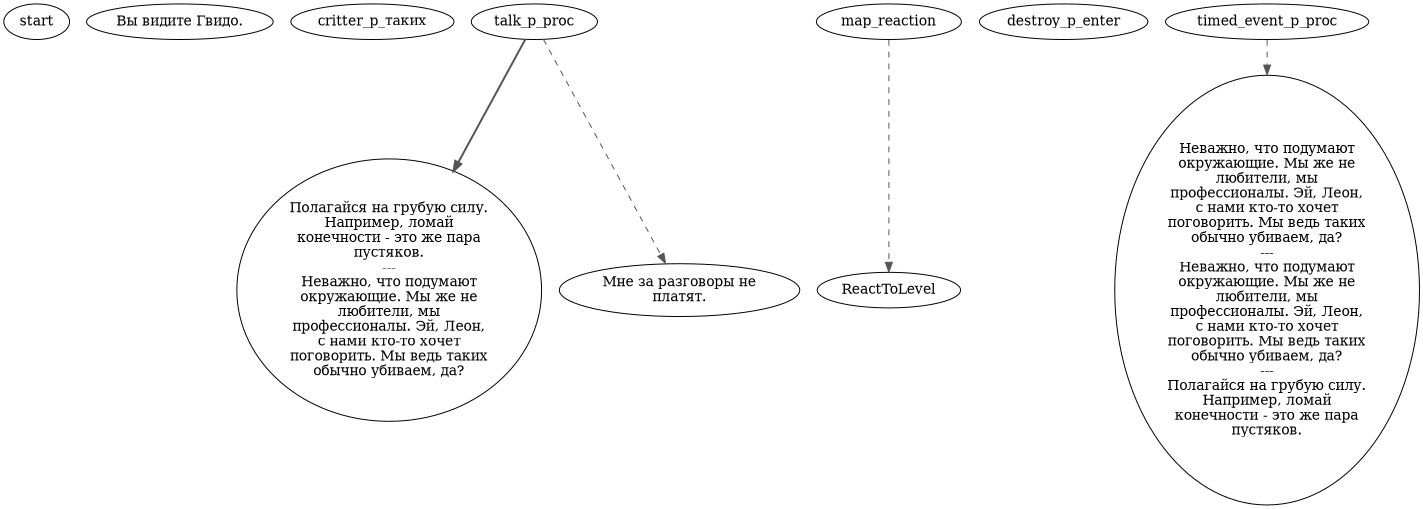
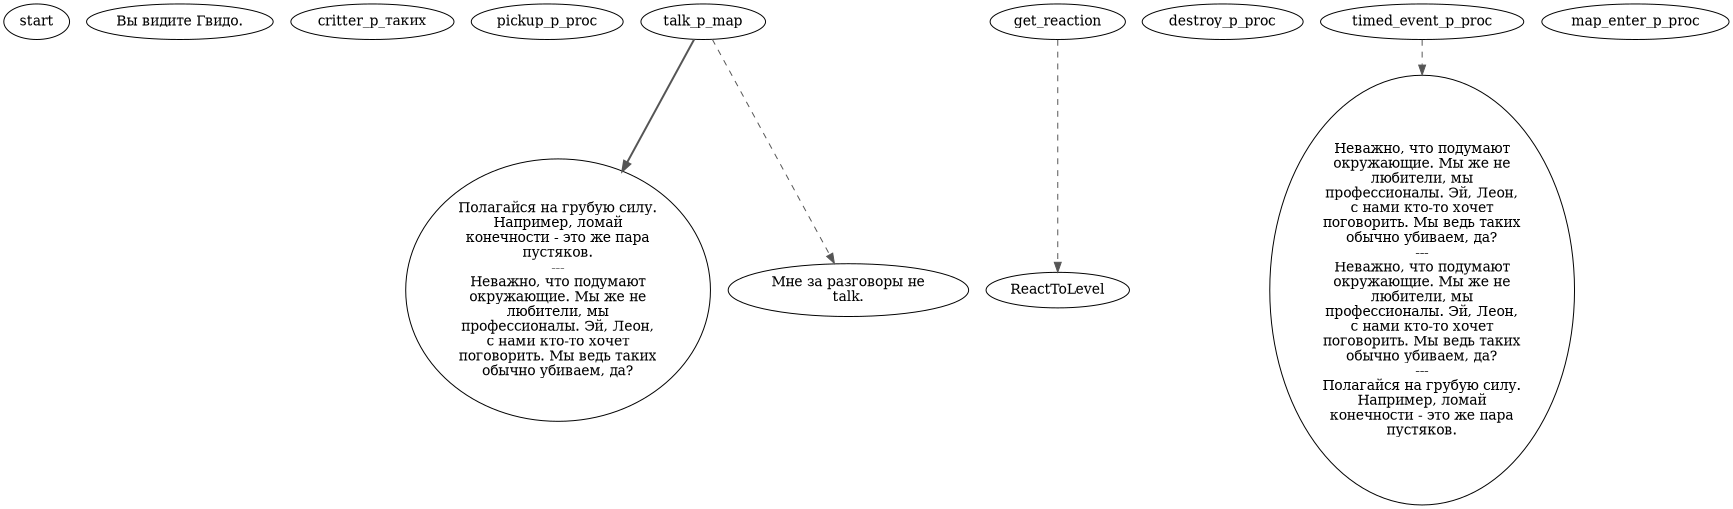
node "talk_p_proc": label "talk_p_proc" -> "talk_p_map"
node "pickup_p_proc": added
node "map_reaction": label "map_reaction" -> "get_reaction"
node "destroy_p_enter": label "destroy_p_enter" -> "destroy_p_proc"
node "map_enter_p_proc": added
node "Мне за разговоры не платят.": label "Мне за разговоры не платят." -> "Мне за разговоры не talk."
